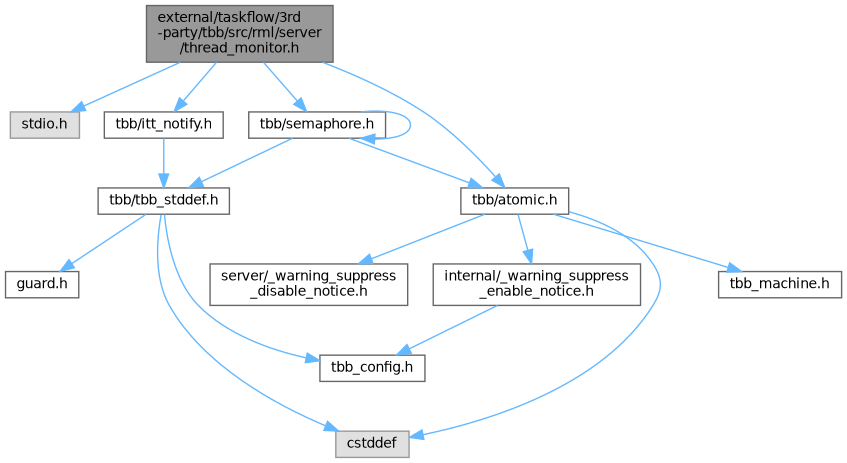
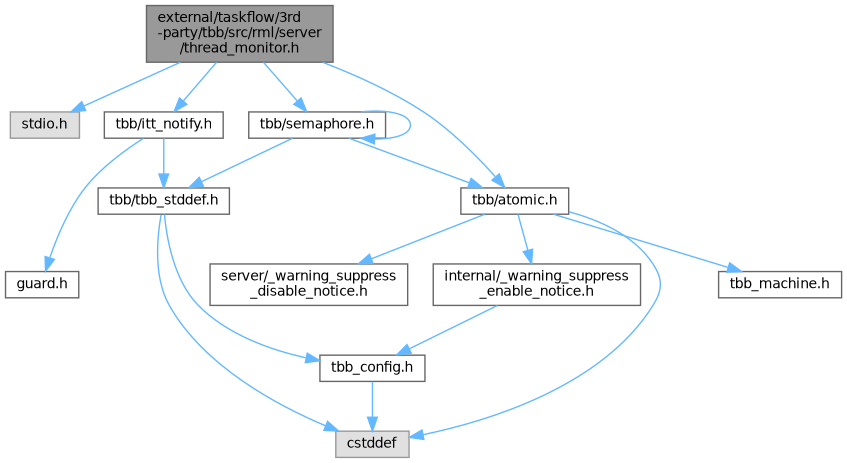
edge "tbb/tbb_stddef.h" -> "guard.h": now "tbb/itt_notify.h" -> "guard.h"
edge "tbb_config.h" -> "cstddef": added
